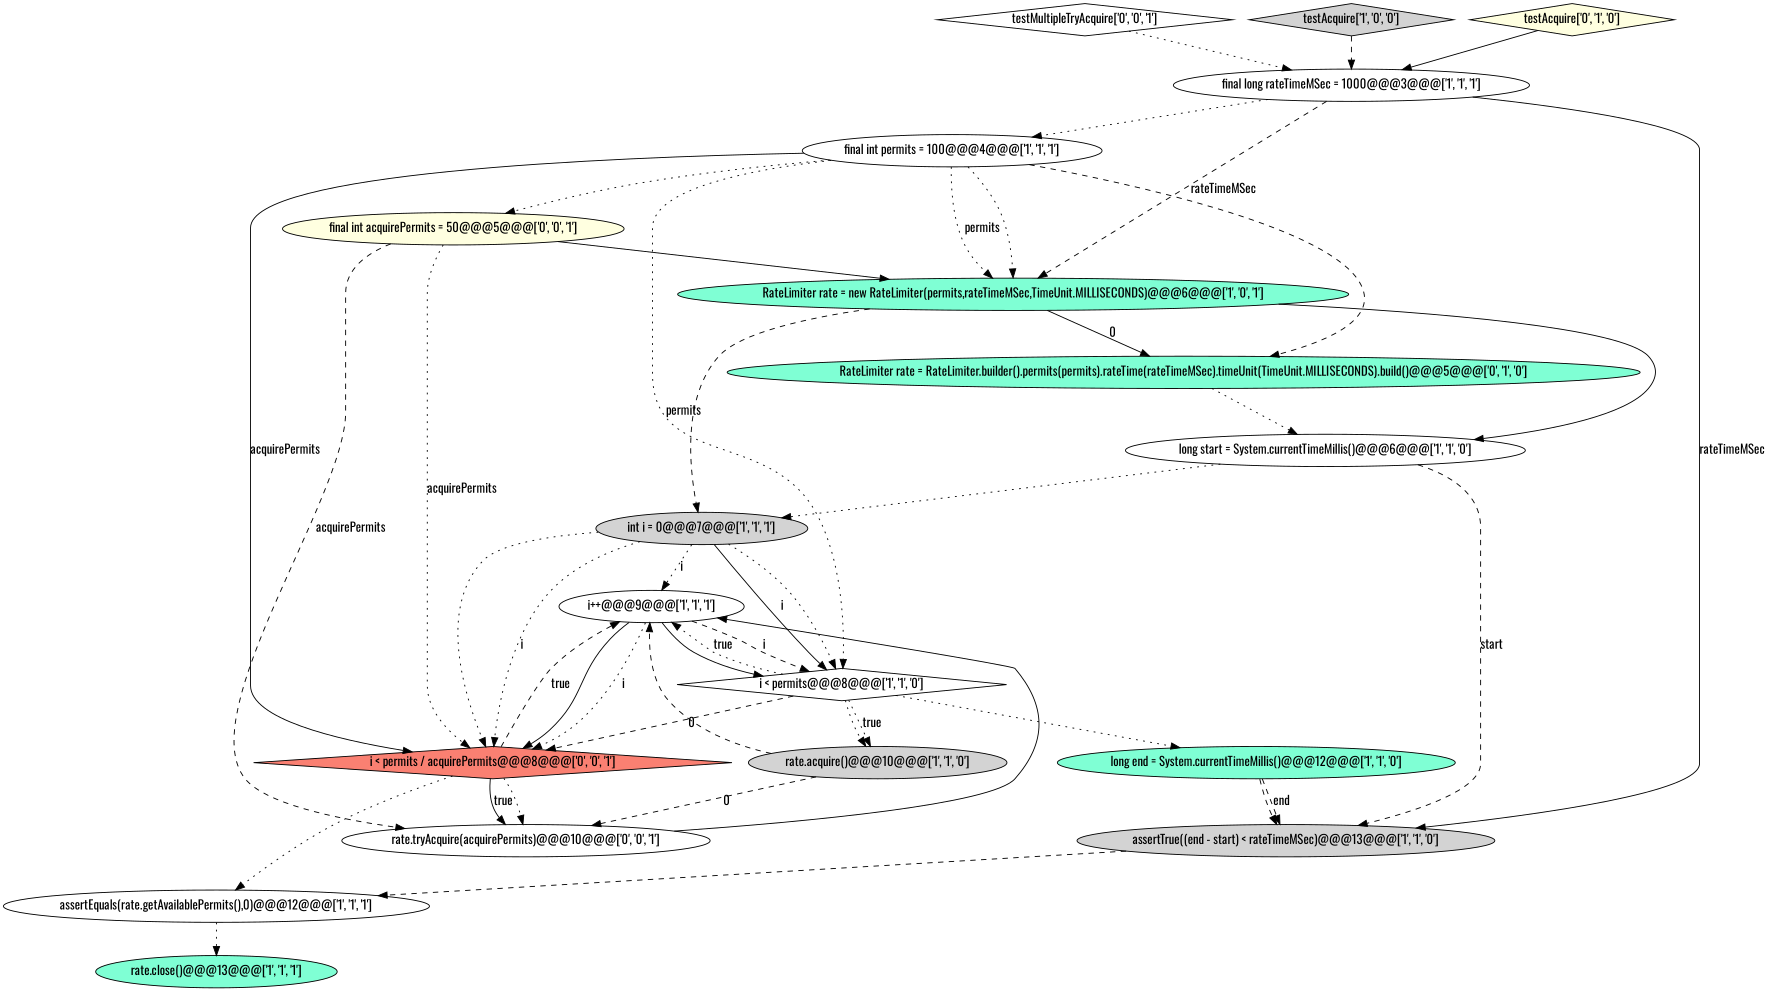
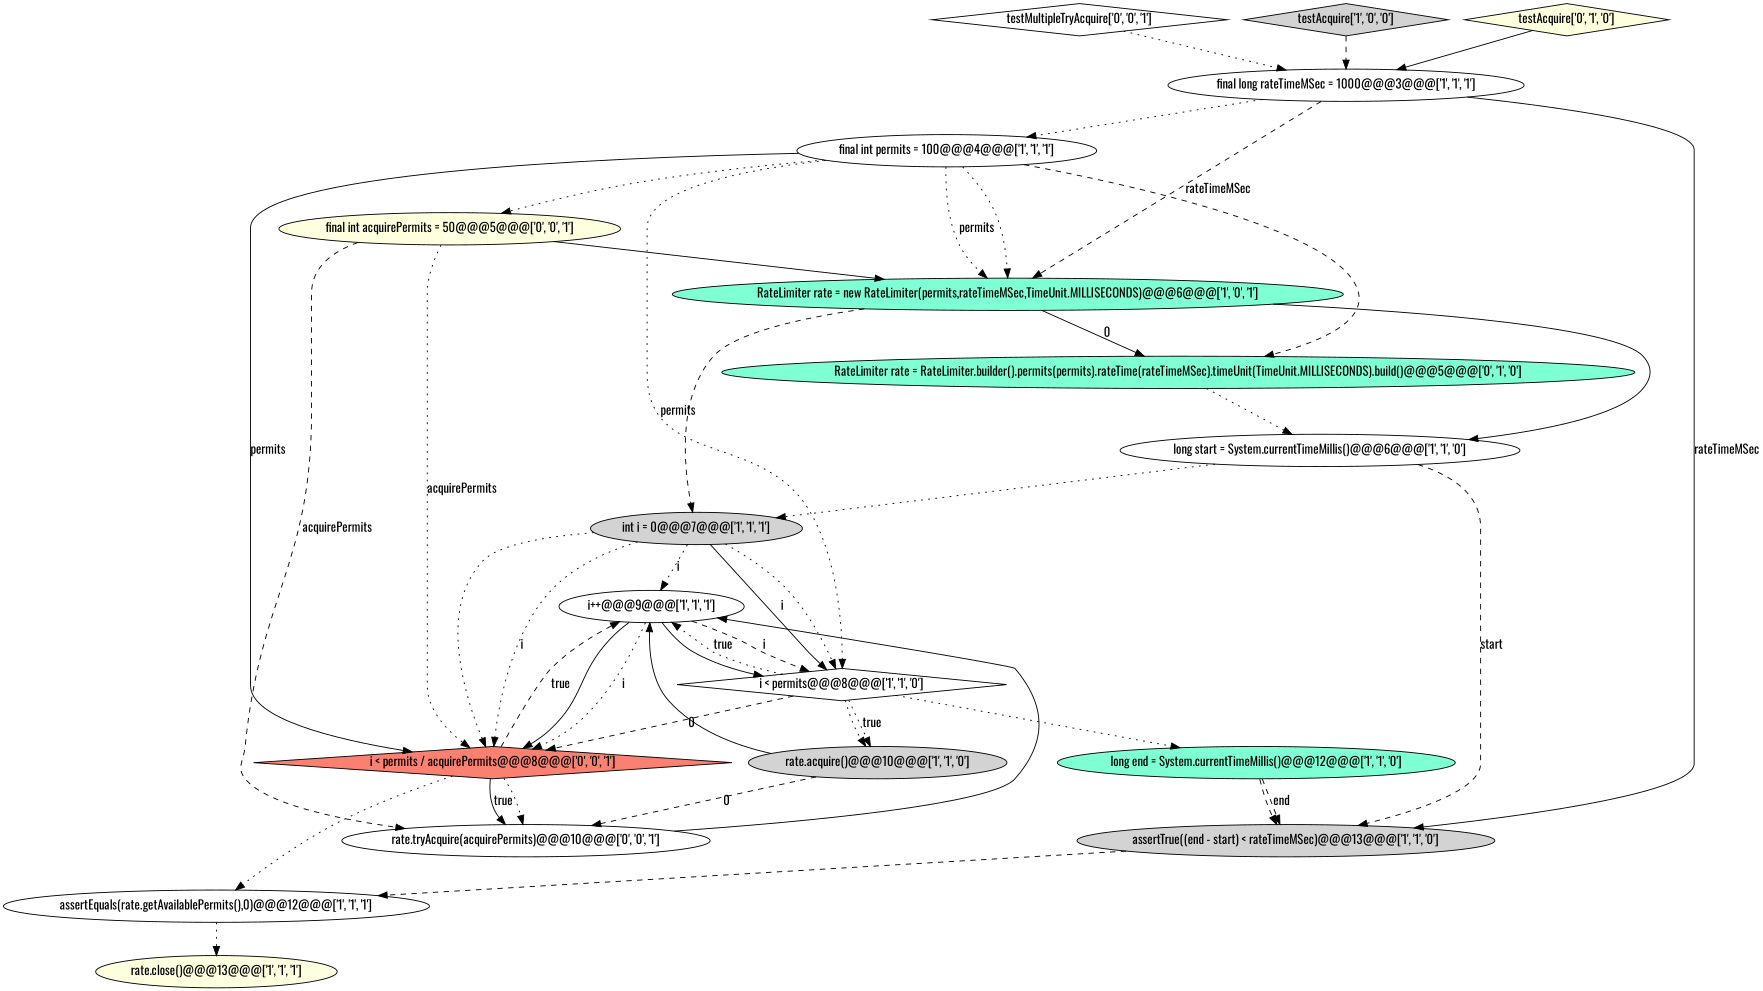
edge "final int permits = 100@@@4@@@['1', '1', '1']" -> "i < permits / acquirePermits@@@8@@@['0', '0', '1']": label "acquirePermits" -> "permits"
edge "rate.acquire()@@@10@@@['1', '1', '0']" -> "i++@@@9@@@['1', '1', '1']": style dashed -> solid
node "rate.close()@@@13@@@['1', '1', '1']": fillcolor aquamarine -> lightyellow
